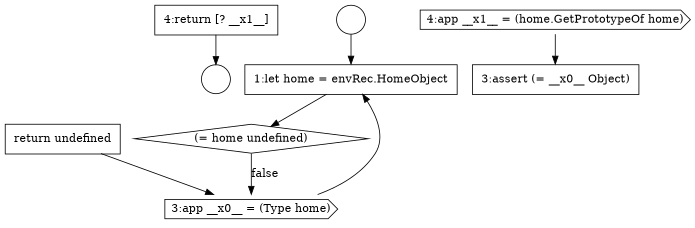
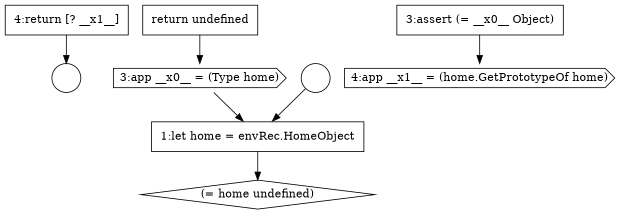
edge "4:app __x1__ = (home.GetPrototypeOf home)" -> "3:assert (= __x0__ Object)": reversed
edge "(= home undefined)" -> "3:app __x0__ = (Type home)": removed, label "false"
